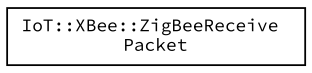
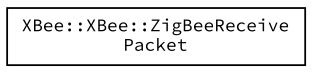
node "IoT::XBee::ZigBeeReceive Packet": label "IoT::XBee::ZigBeeReceive Packet" -> "XBee::XBee::ZigBeeReceive Packet"
